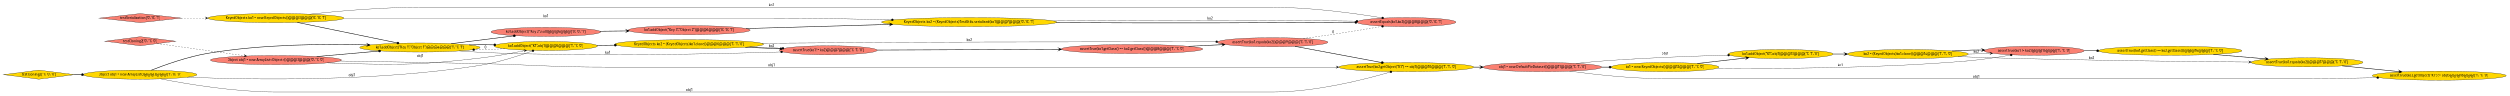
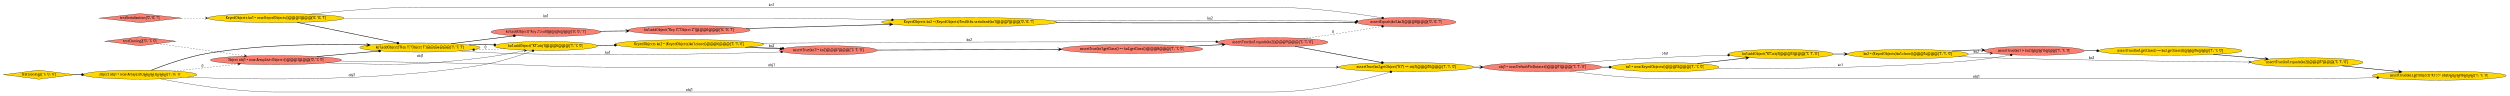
edge "Object obj1 = new ArrayList()@@@3@@@['1', '0', '0']" -> "Object obj1 = new ArrayList<Object>()@@@3@@@['0', '1', '0']": added, label "0"
